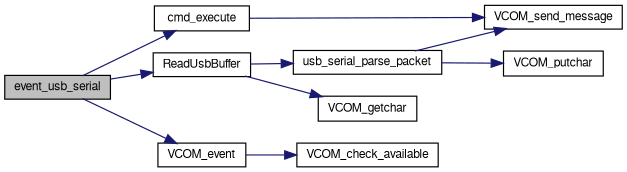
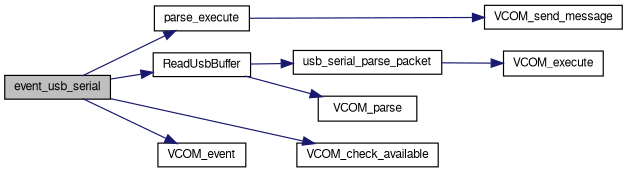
node "cmd_execute": label "cmd_execute" -> "parse_execute"
edge "usb_serial_parse_packet" -> "VCOM_send_message": removed
node "VCOM_putchar": label "VCOM_putchar" -> "VCOM_execute"
node "VCOM_getchar": label "VCOM_getchar" -> "VCOM_parse"
edge "VCOM_event" -> "VCOM_check_available": now "event_usb_serial" -> "VCOM_check_available"
